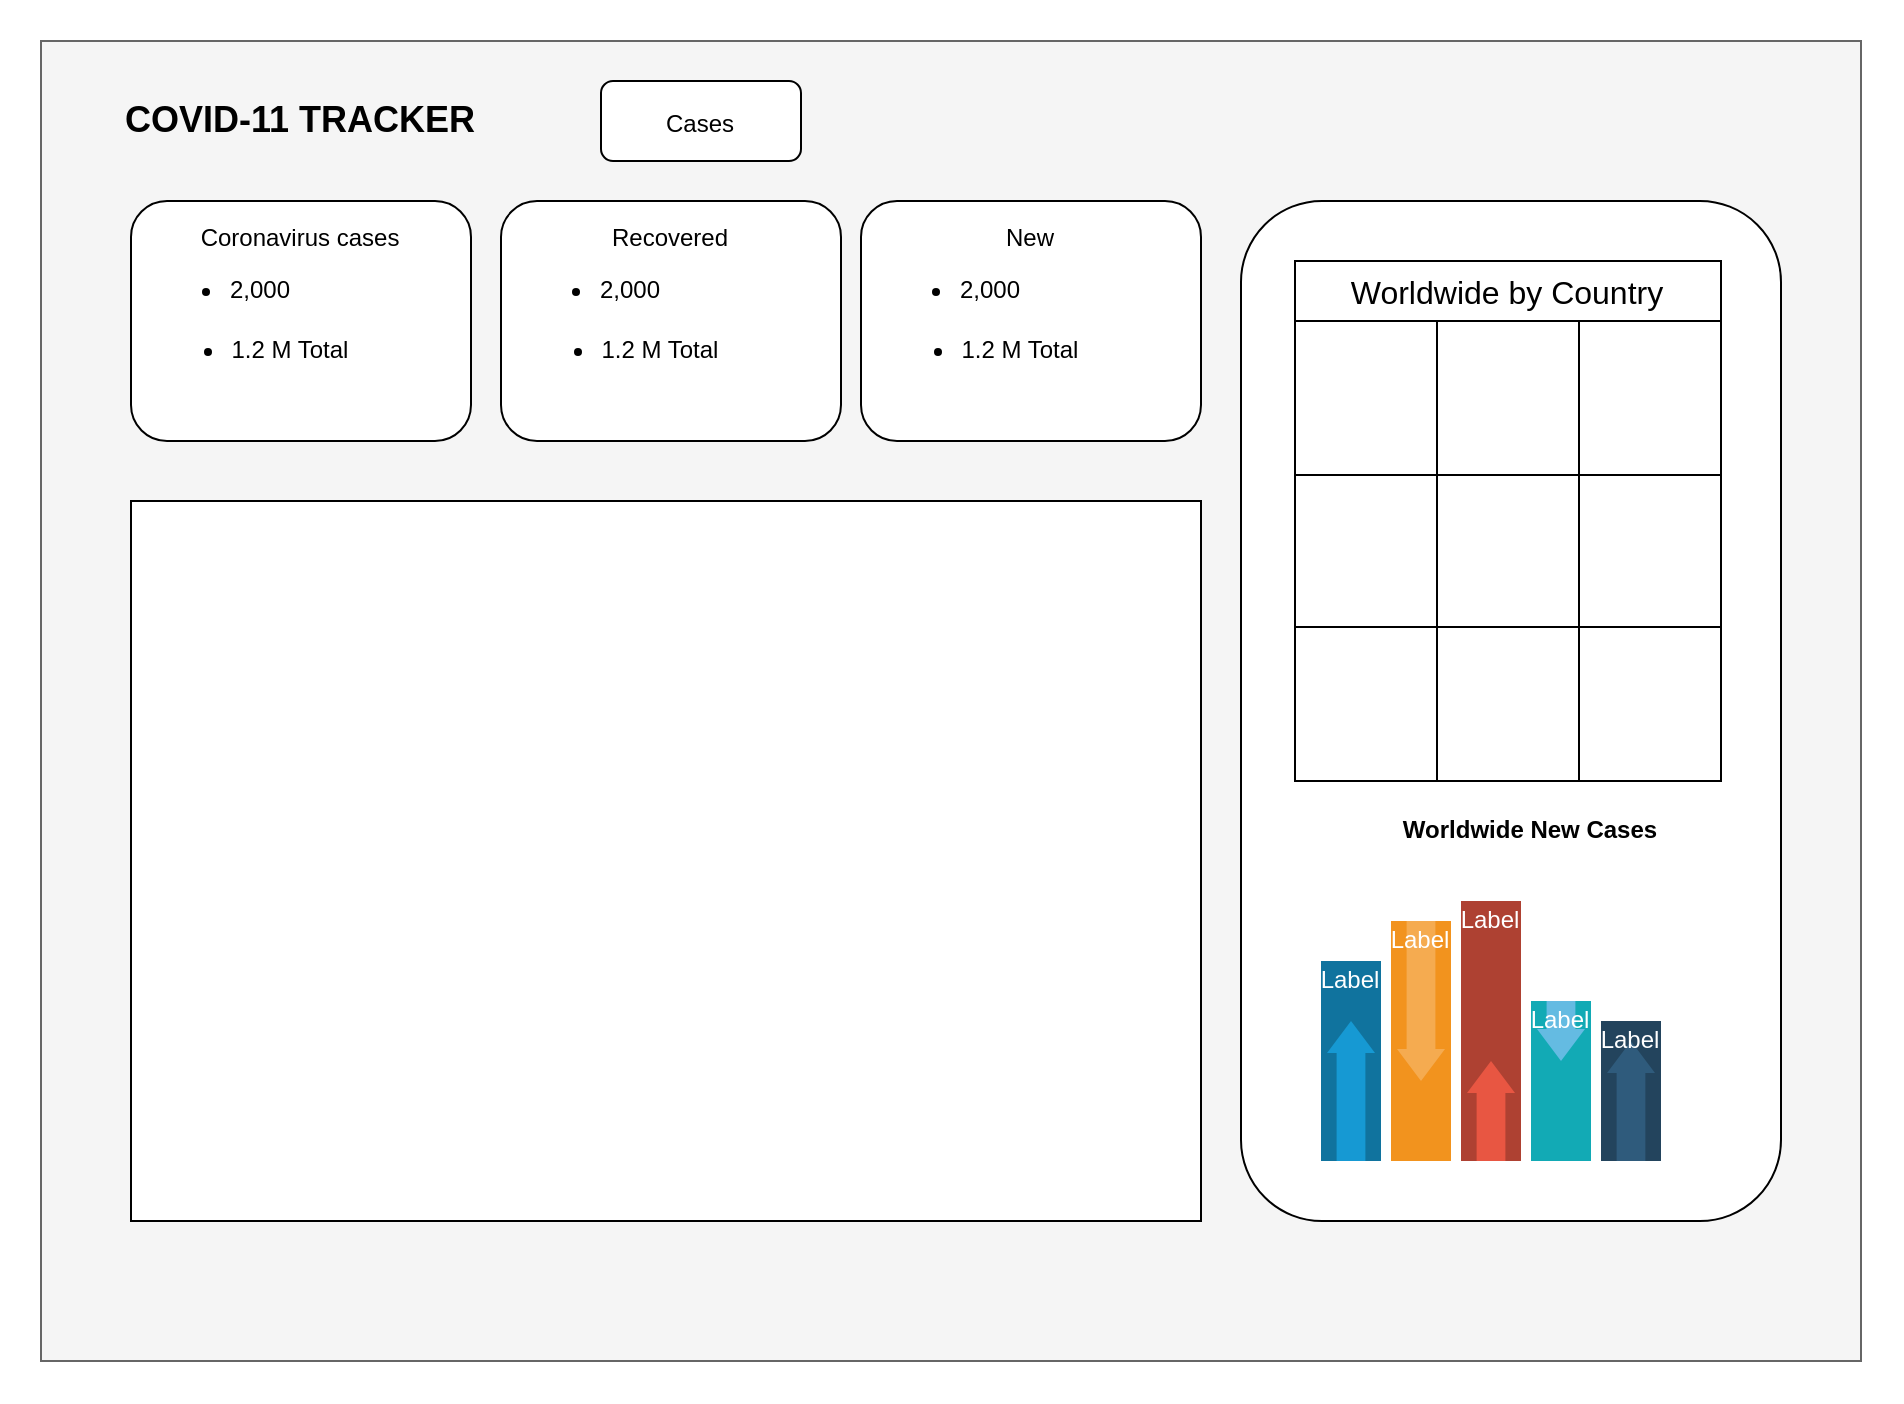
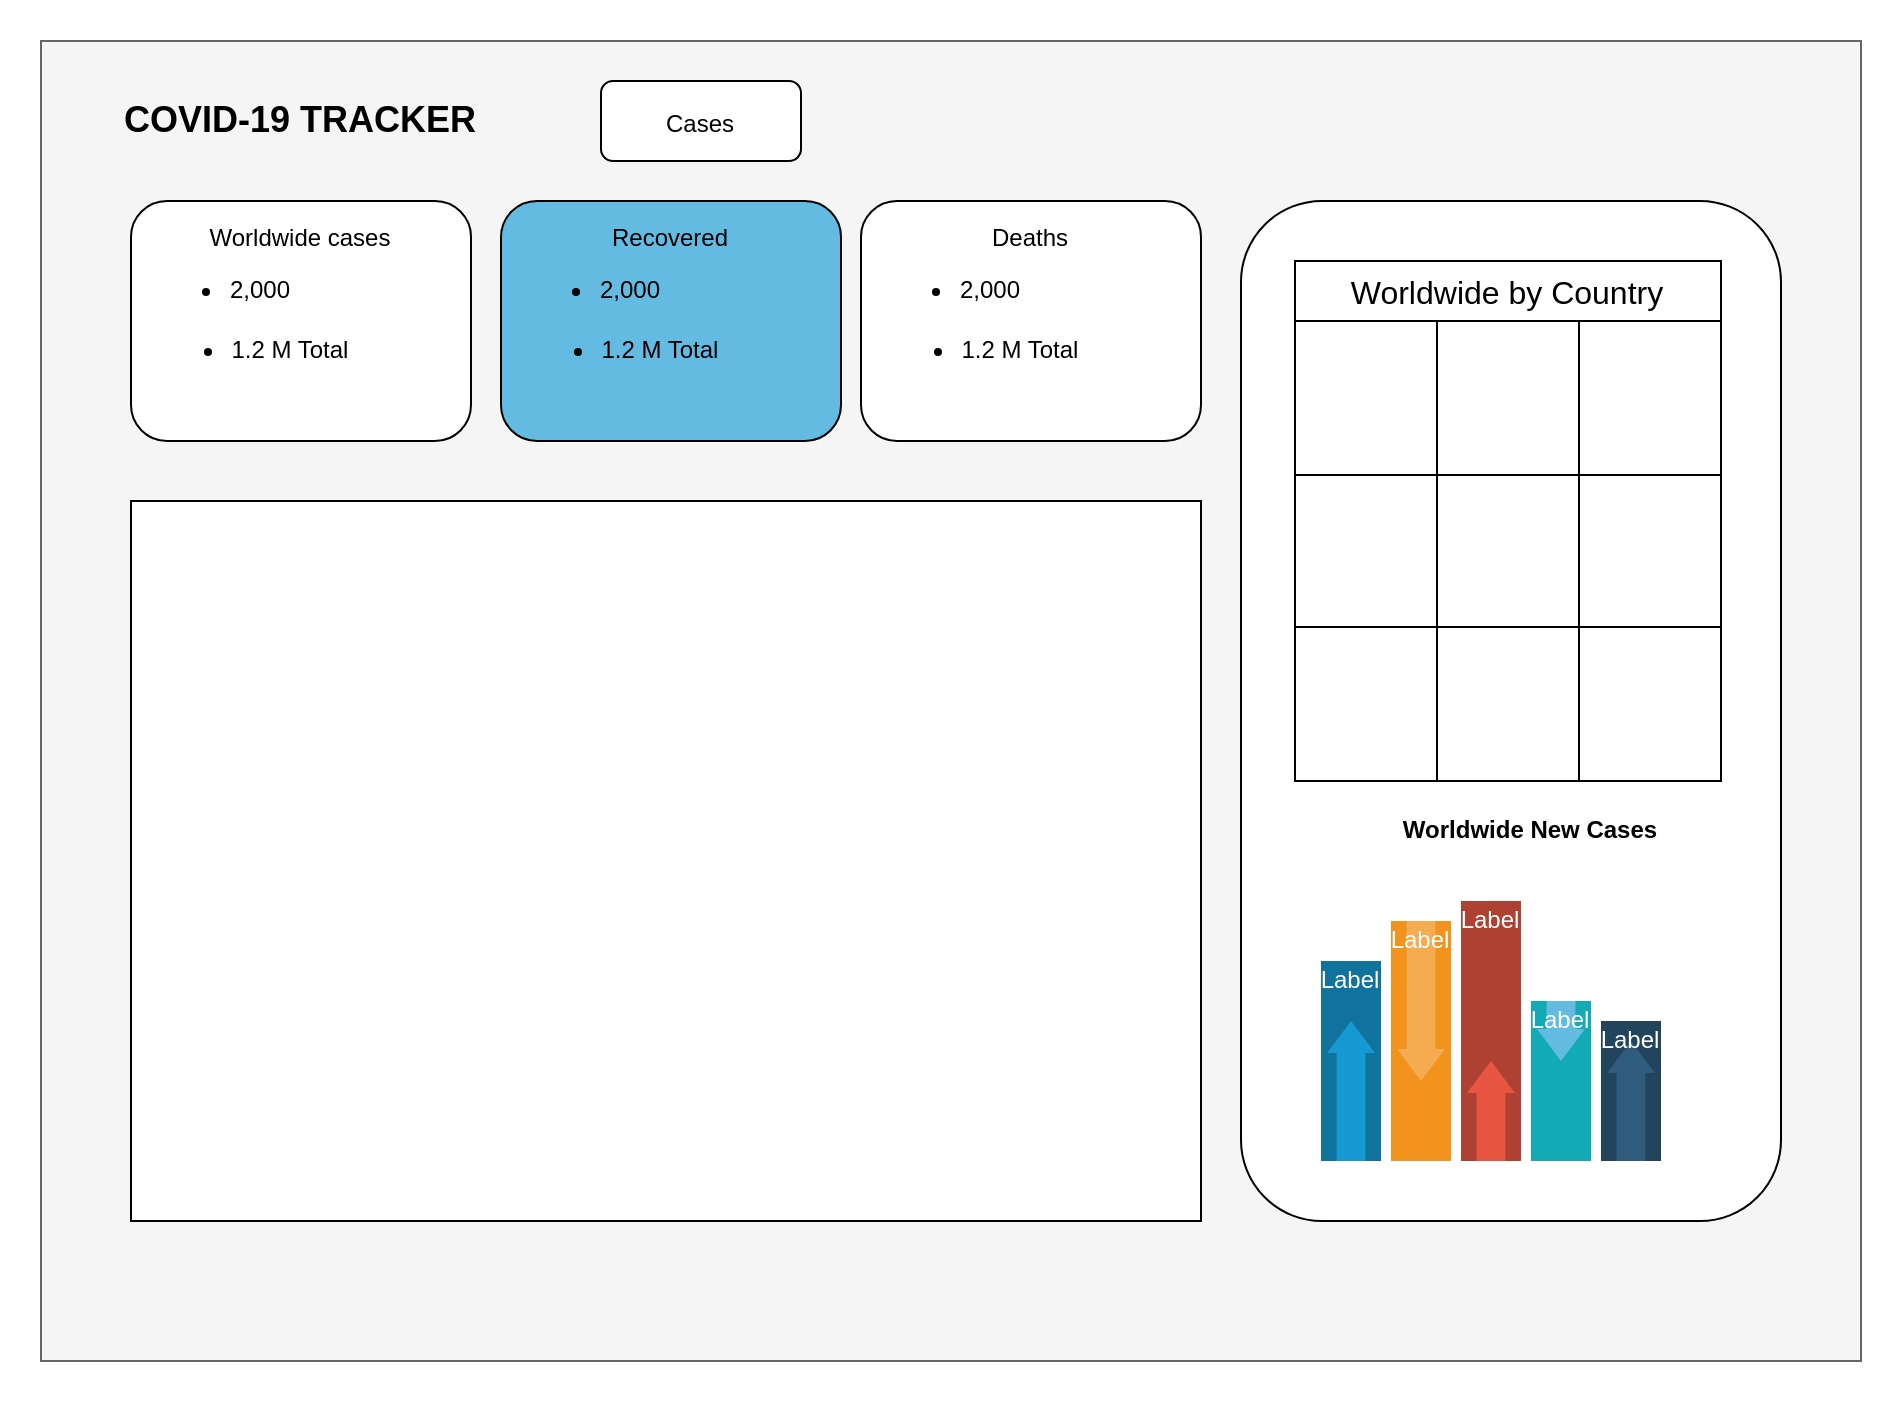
node "COVID-11 TRACKER": label "COVID-11 TRACKER" -> "COVID-19 TRACKER"
node "Coronavirus cases": label "Coronavirus cases" -> "Worldwide cases"
node "Recovered": fillcolor #ffffff -> #64bbe2
node "New": label "New" -> "Deaths"
